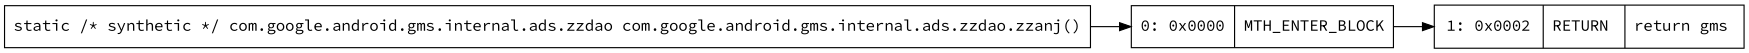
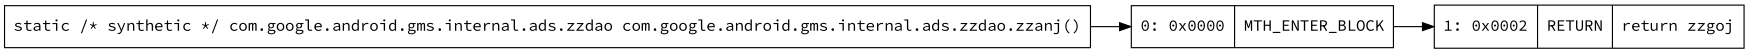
node "1: 0x0002": text "return gms" -> "return zzgoj"
